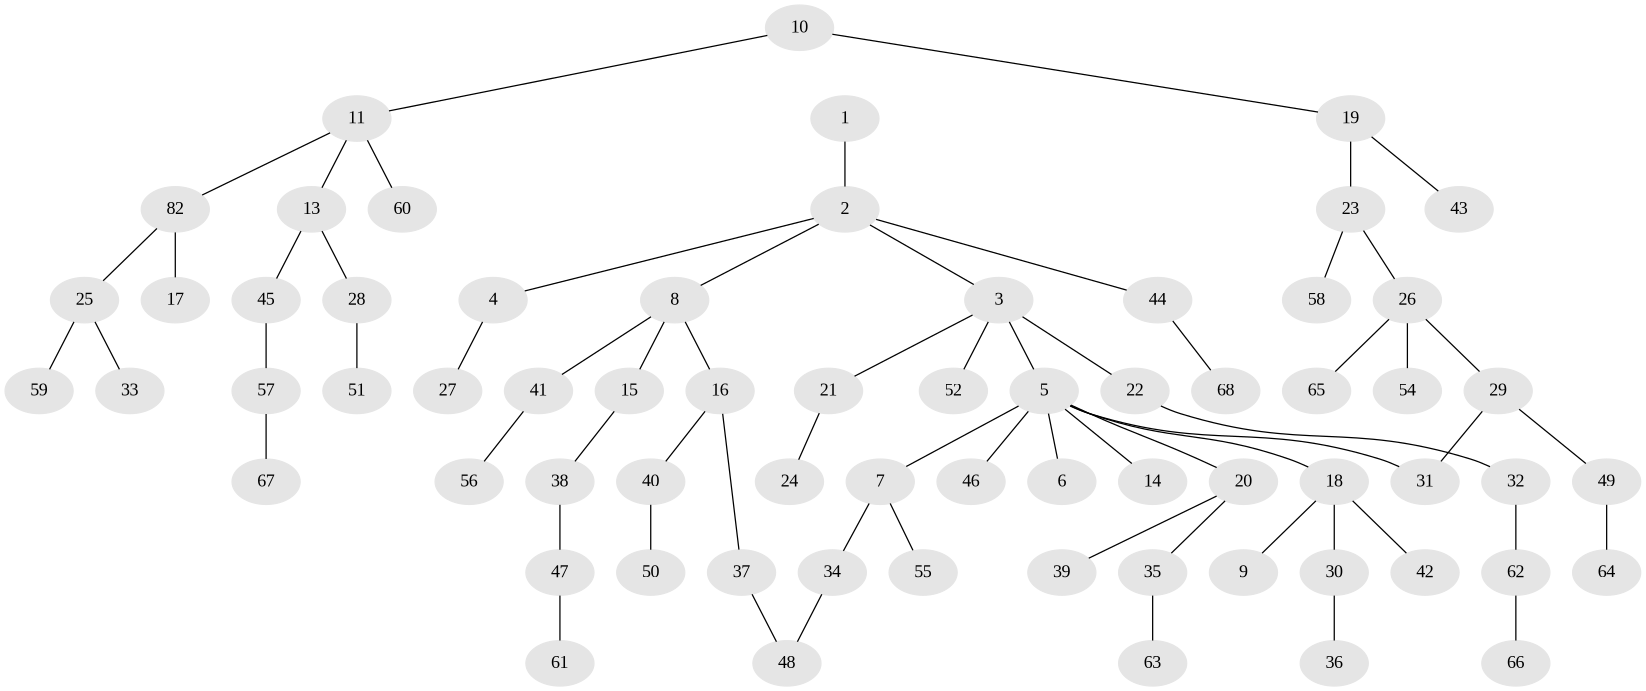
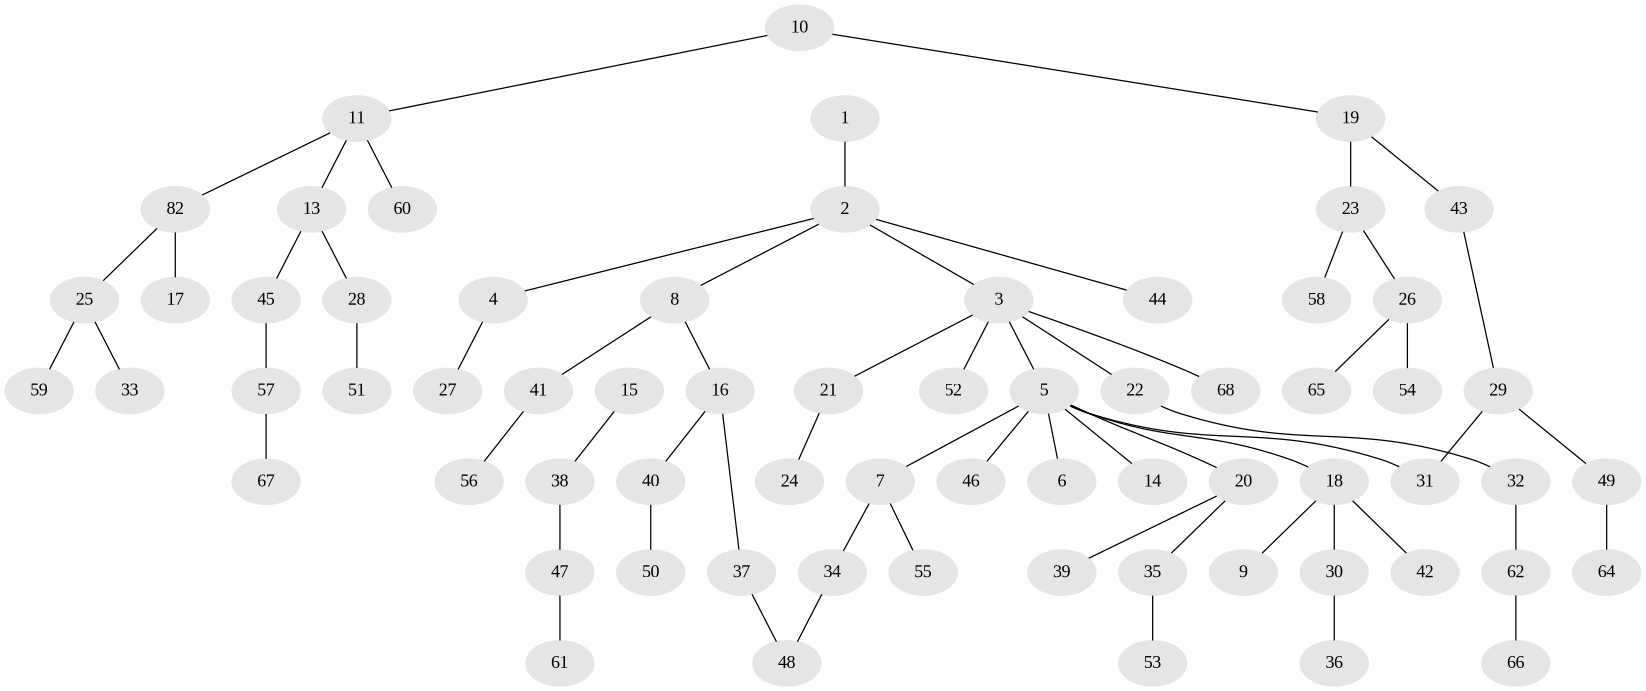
edge "26" -- "29": now "43" -- "29"
edge "8" -- "15": removed
edge "44" -- "68": now "3" -- "68"
node "63": label "63" -> "53"
